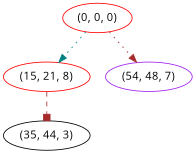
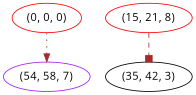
edge "(0, 0, 0)" -> "(15, 21, 8)": removed
node "(54, 48, 7)": label "(54, 48, 7)" -> "(54, 58, 7)"
node "(35, 44, 3)": label "(35, 44, 3)" -> "(35, 42, 3)"
